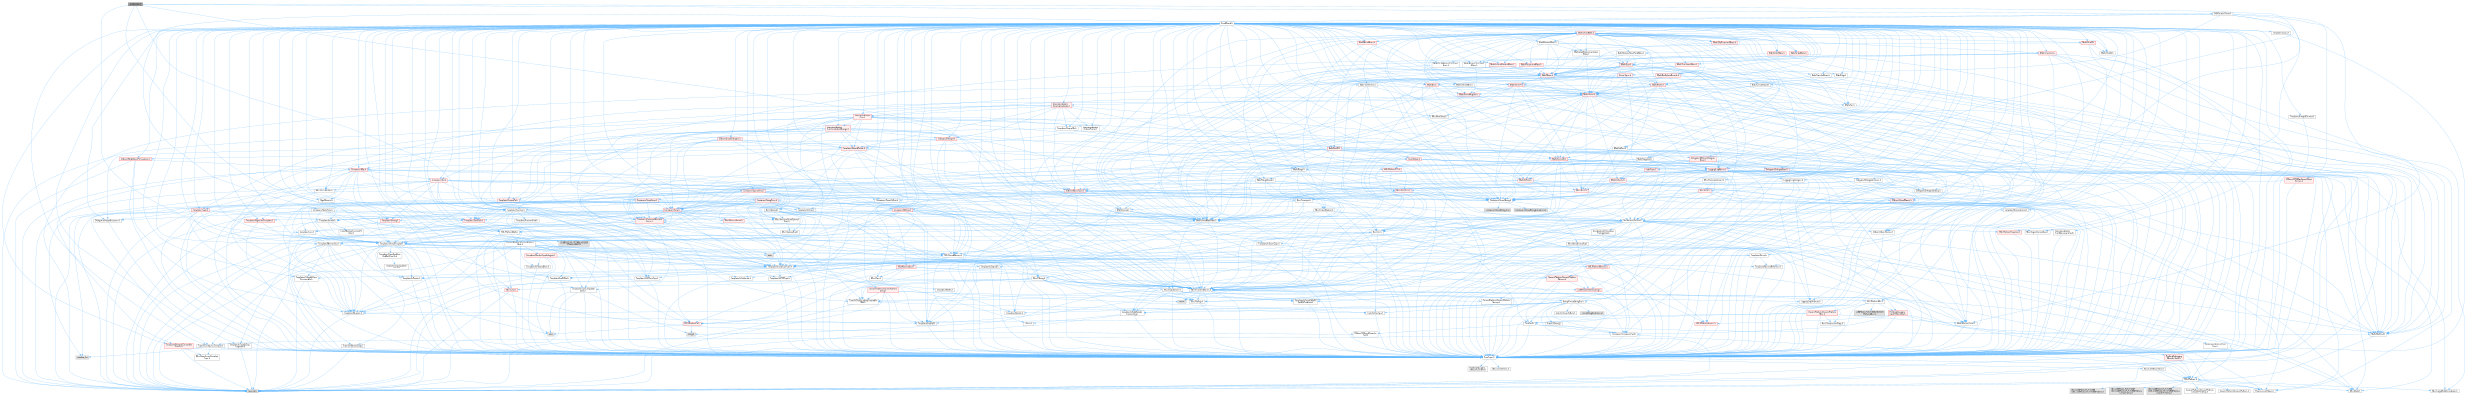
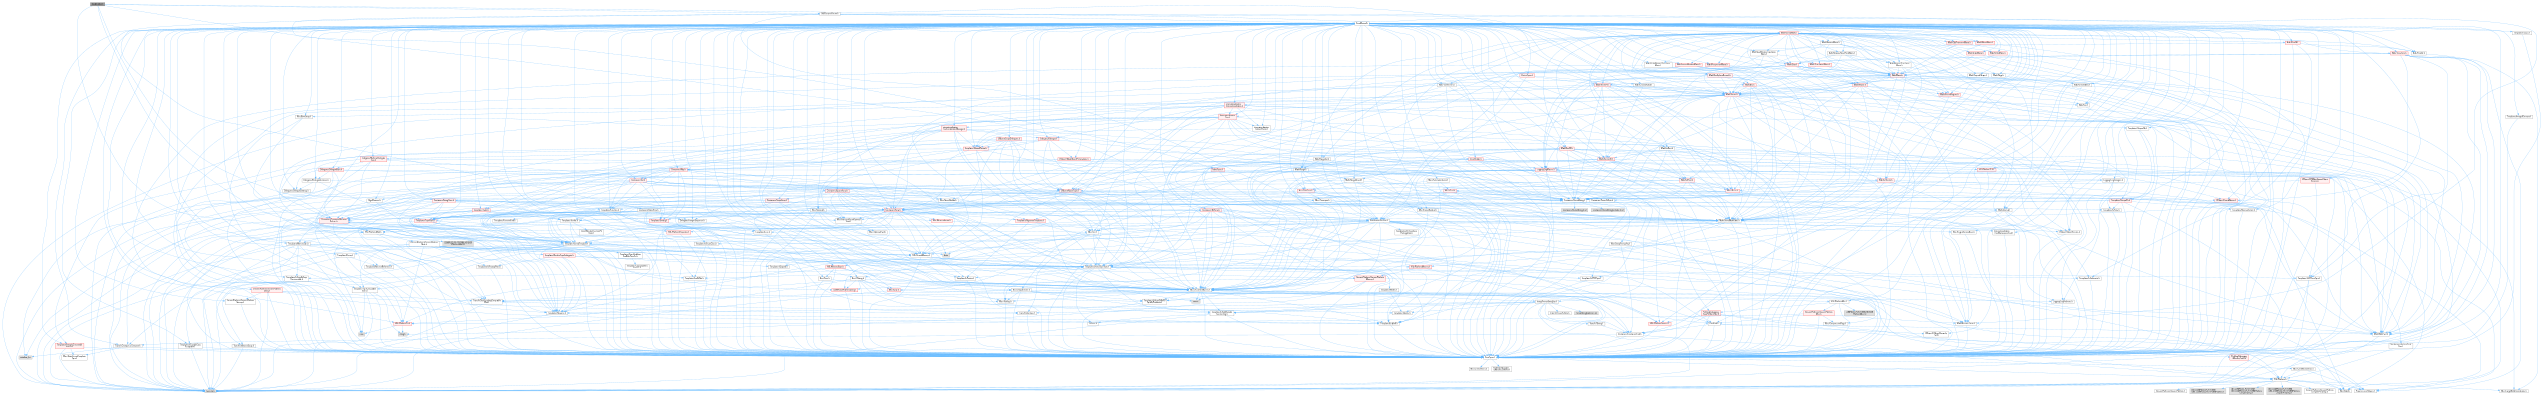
edge "Serialization/Archive.h" -> "Serialization/ArchiveCook Data.h": now "Math/IntVector.h" -> "Serialization/ArchiveCook Data.h"
